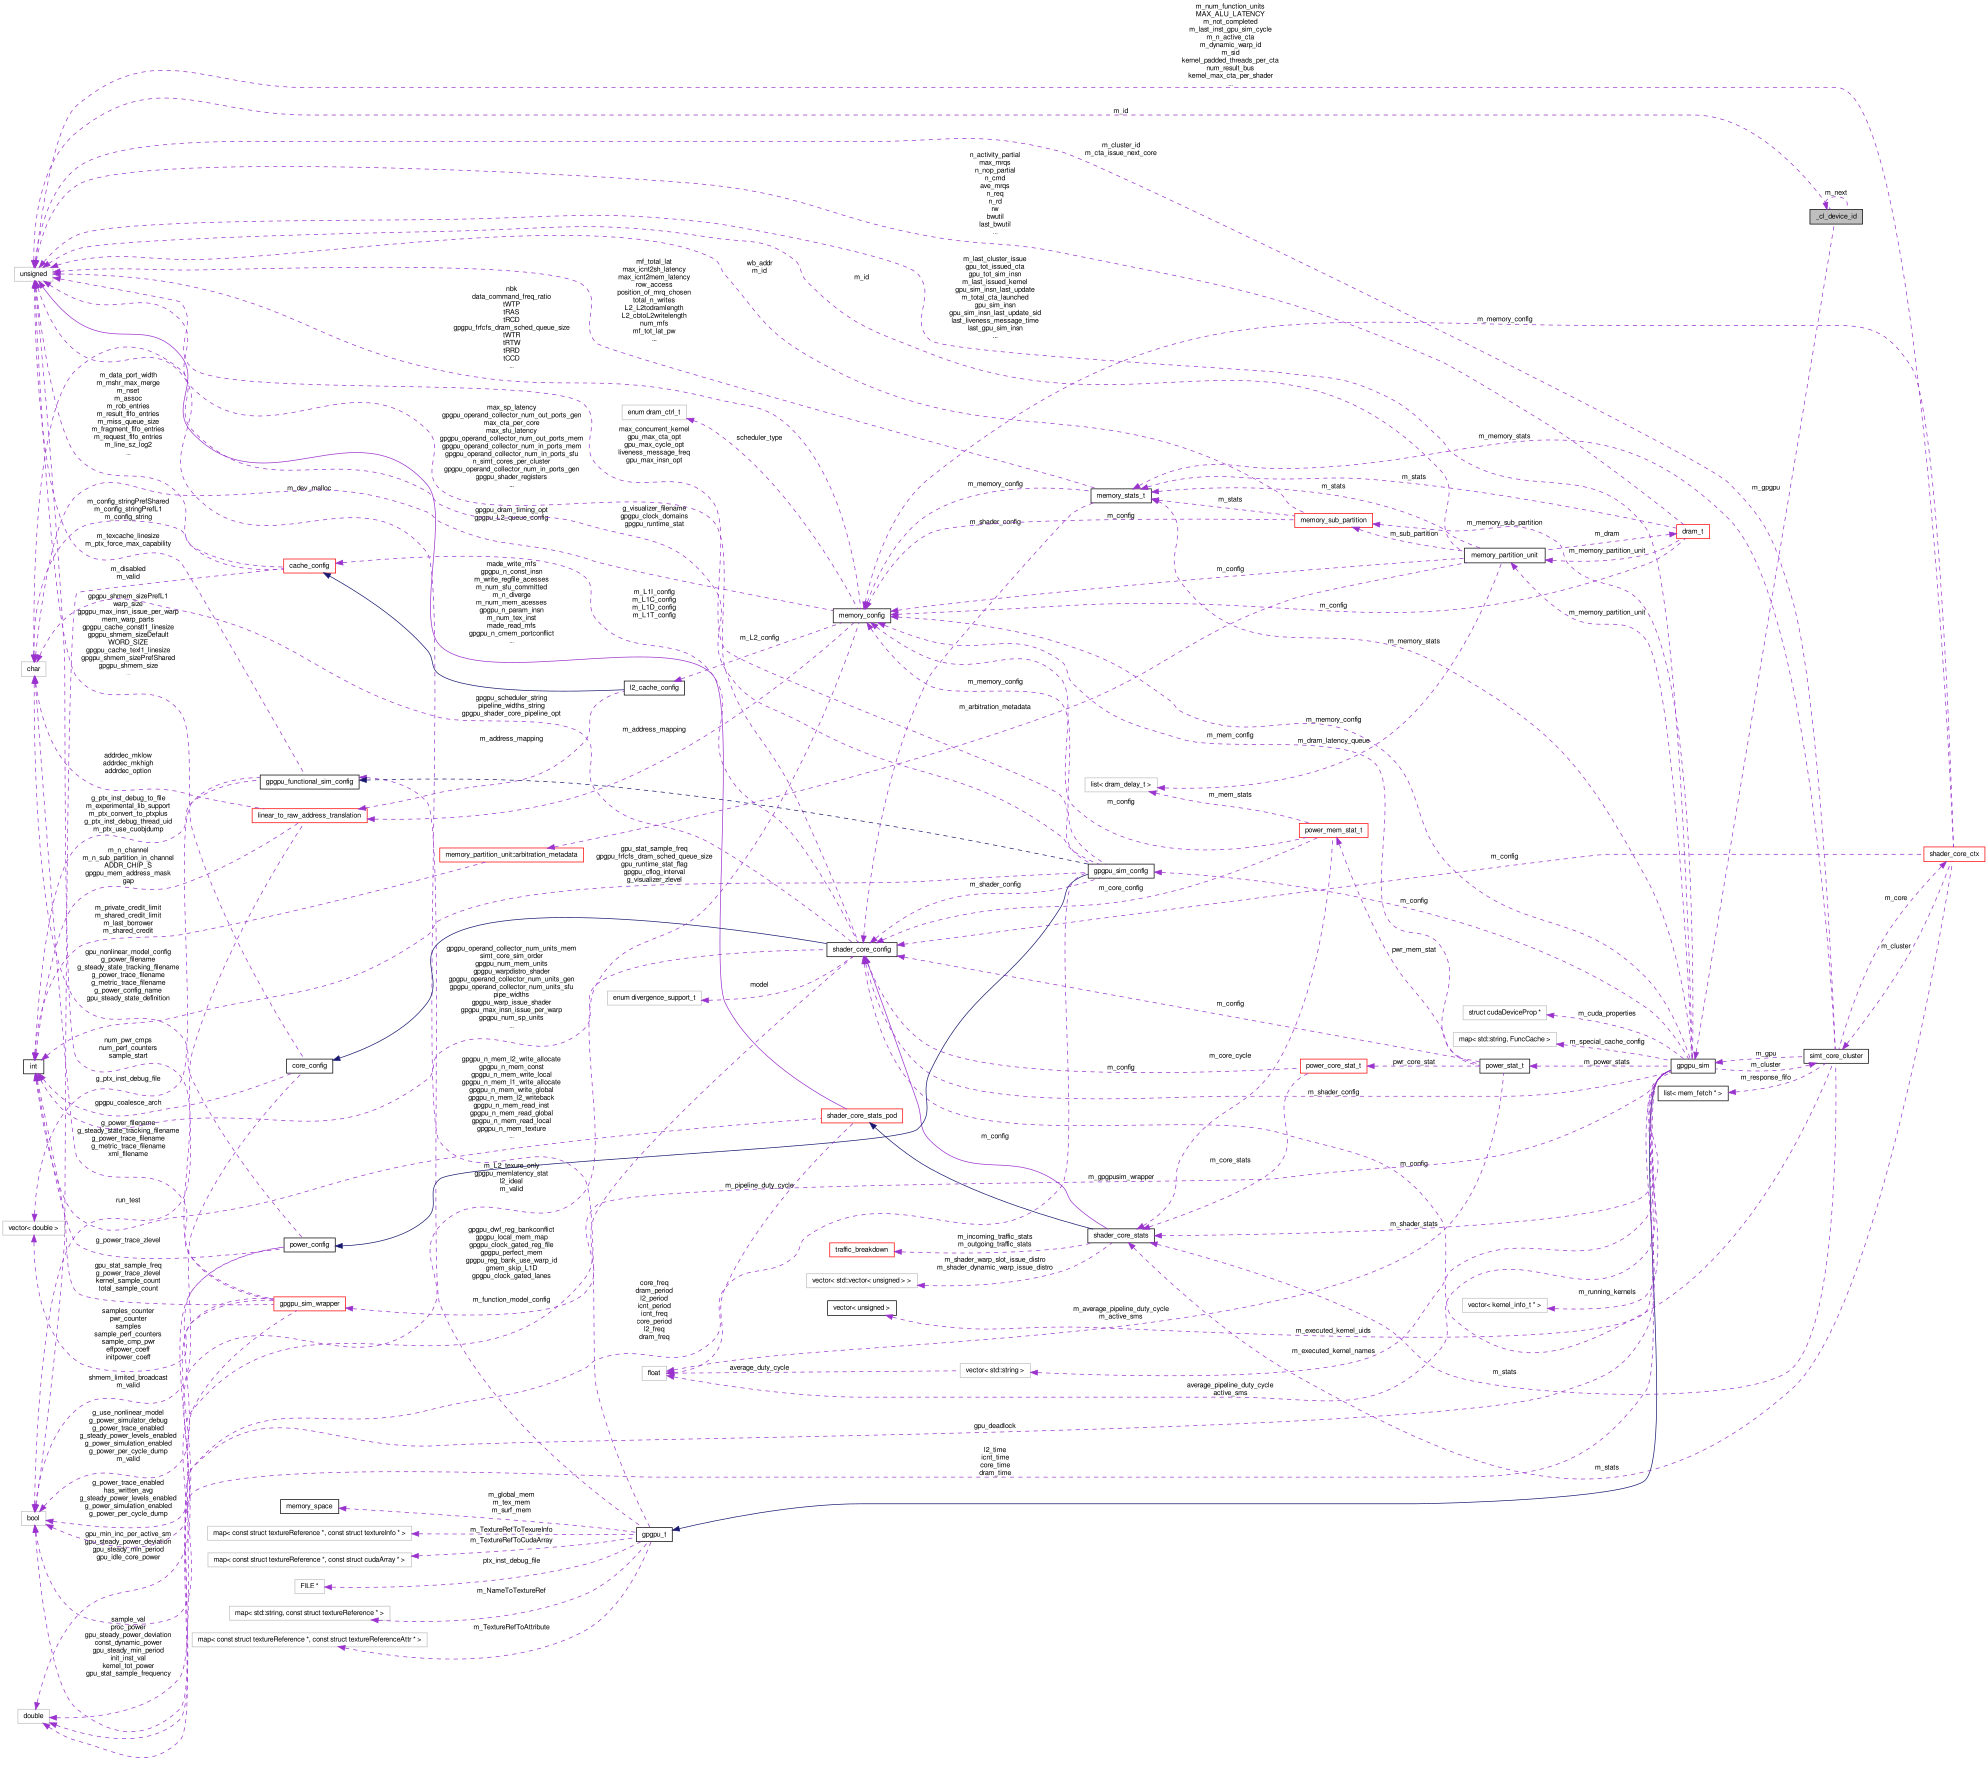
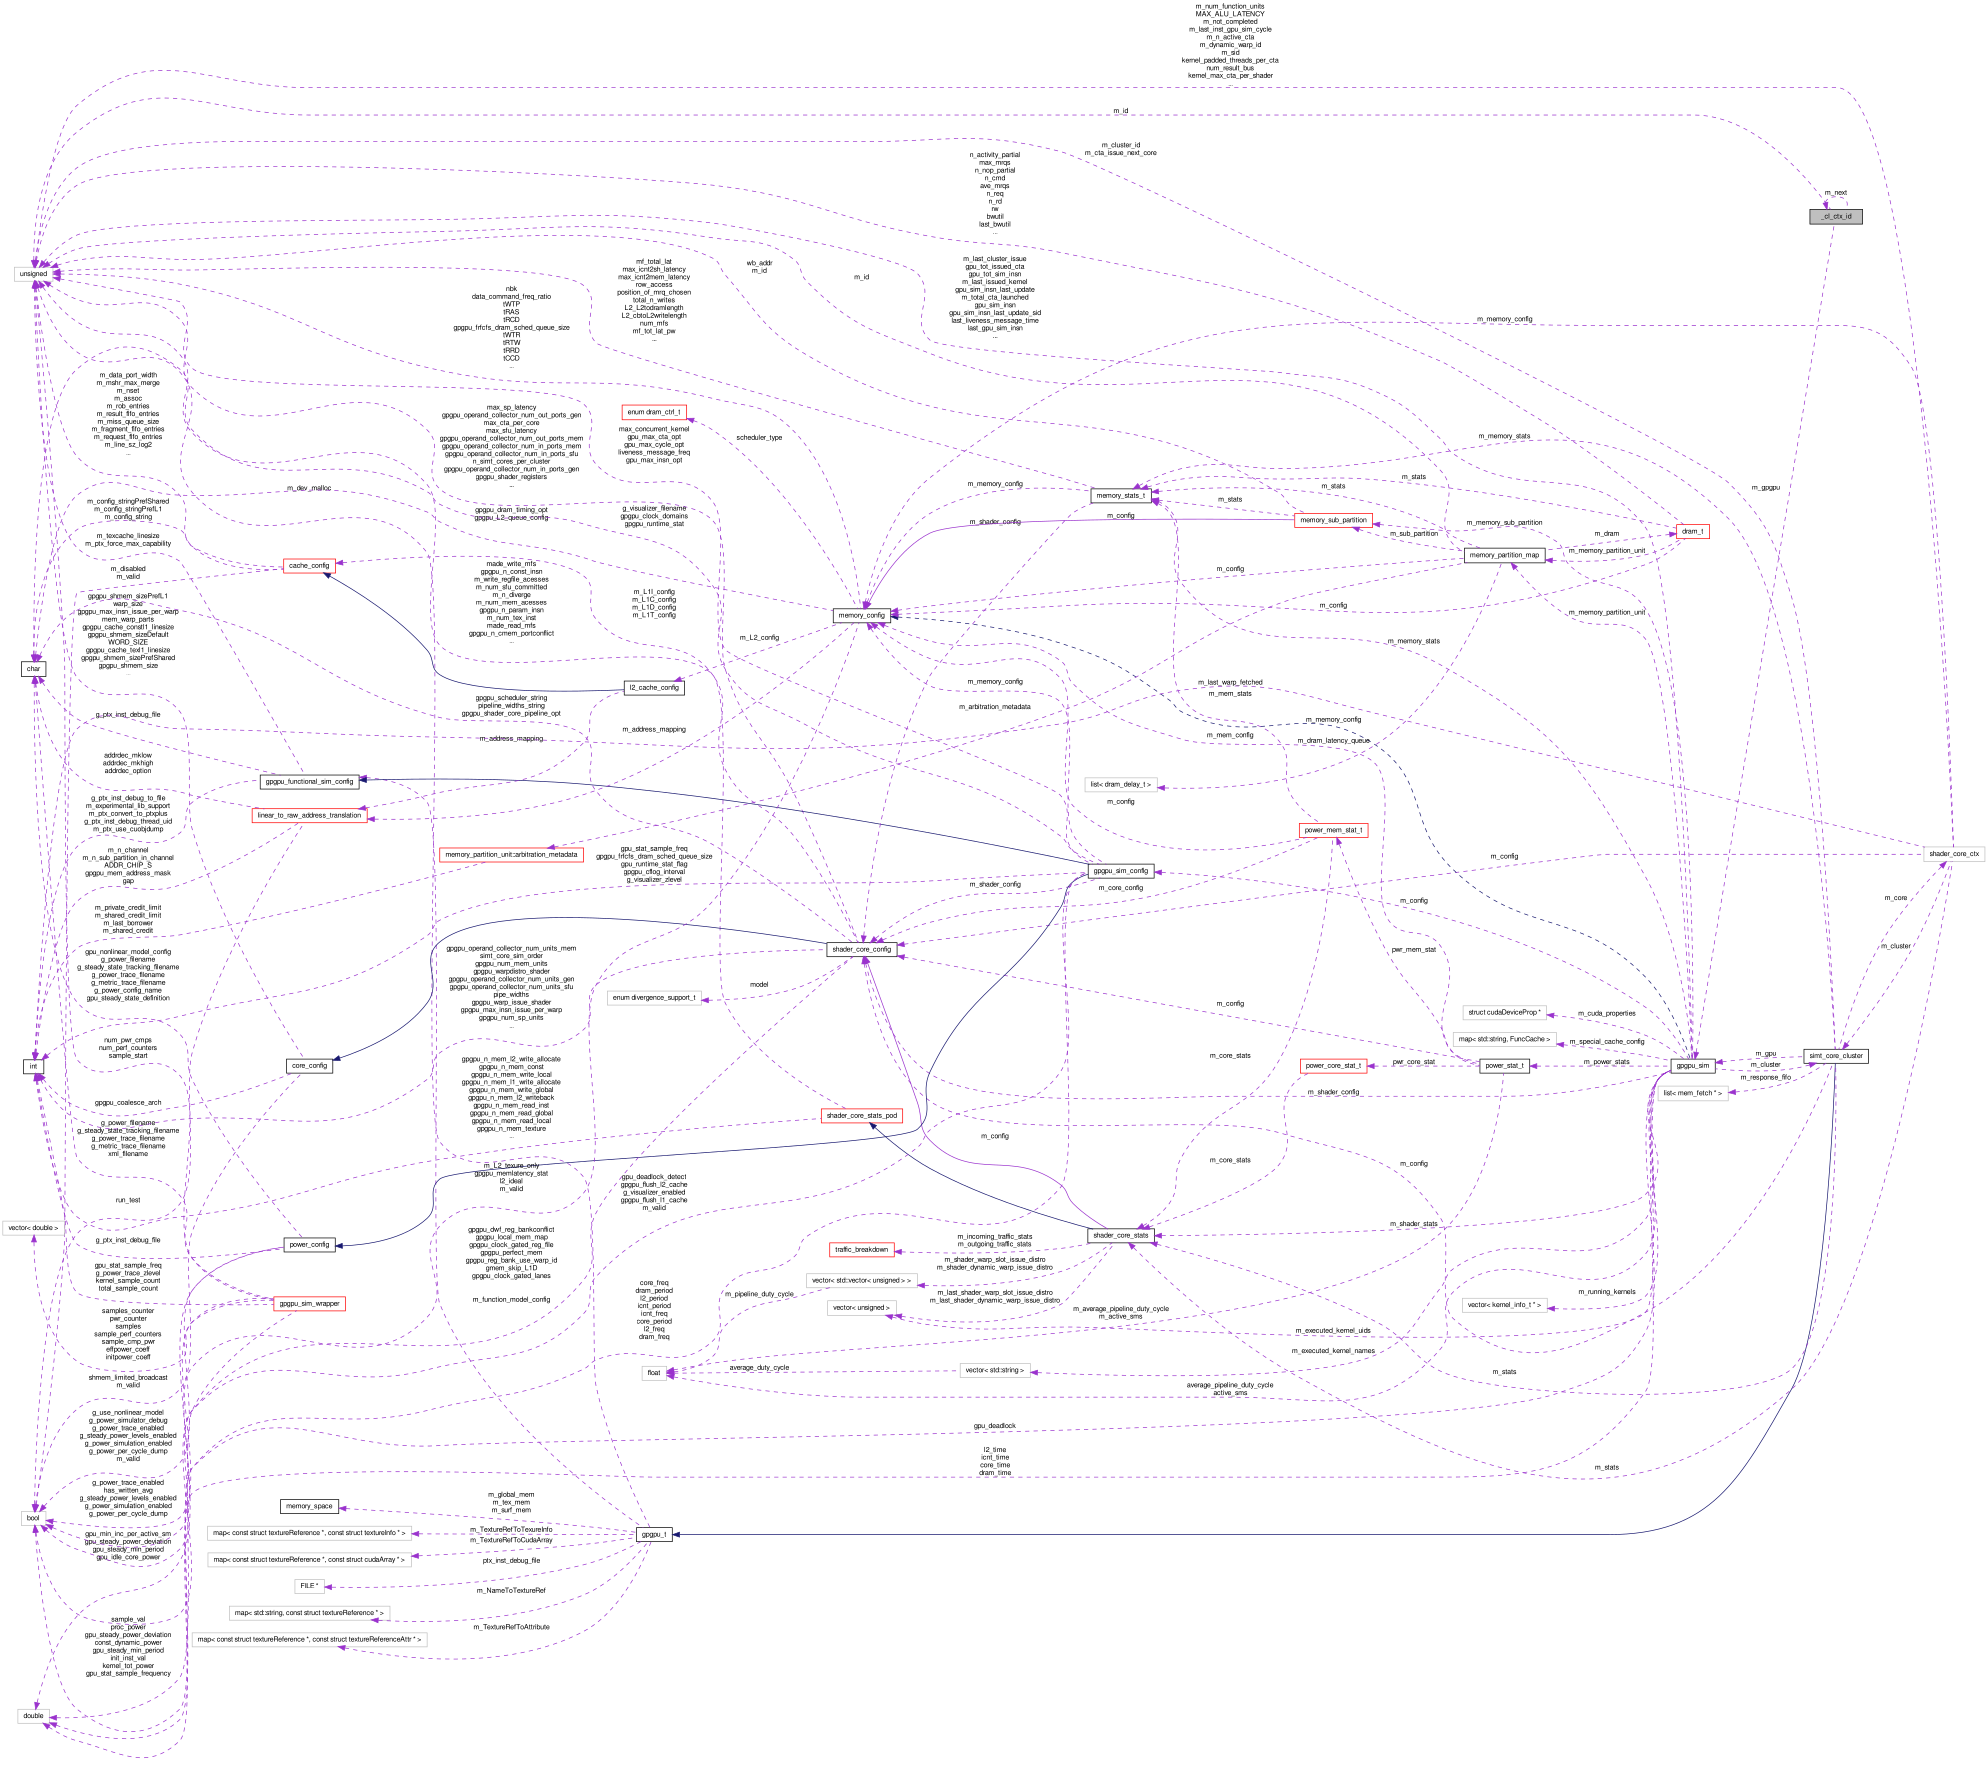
node "_cl_device_id": label "_cl_device_id" -> "_cl_ctx_id"
node "enum dram_ctrl_t": color grey75 -> red
edge "memory_sub_partition" -> "memory_config": style dashed -> solid
node "memory_partition_unit": label "memory_partition_unit" -> "memory_partition_map"
edge "shader_core_stats_pod" -> "unsigned": style solid -> dashed
node "char": color grey75 -> black
edge "gpgpu_sim" -> "memory_config": color darkorchid3 -> midnightblue
edge "shader_core_ctx" -> "int": added, label "m_last_warp_fetched"
edge "gpgpu_sim_config" -> "gpgpu_functional_sim_config": style dashed -> solid
edge "power_mem_stat_t" -> "list< dram_delay_t >": now "power_mem_stat_t" -> "memory_stats_t"
node "shader_core_ctx": color red -> grey75
edge "gpgpu_functional_sim_config" -> "vector< double >": now "gpgpu_functional_sim_config" -> "char"
edge "power_mem_stat_t" -> "shader_core_stats": label "m_core_cycle" -> "m_core_stats"
edge "power_core_stat_t" -> "shader_core_config": removed, label "m_config"
node "list< mem_fetch * >": color black -> grey75
edge "gpgpu_sim" -> "gpgpu_sim_wrapper": removed, label "m_gpgpusim_wrapper"
edge "power_config" -> "int": label "g_power_trace_zlevel" -> "g_ptx_inst_debug_file"
edge "shader_core_stats_pod" -> "float": now "vector< std::vector< unsigned > >" -> "float"
node "vector< unsigned >": color black -> grey75
edge "gpgpu_sim_config" -> "bool": added, label "gpu_deadlock_detect gpgpu_flush_l2_cache g_visualizer_enabled gpgpu_flush_l1_cache m_valid"
edge "shader_core_stats" -> "vector< unsigned >": added, label "m_last_shader_warp_slot_issue_distro m_last_shader_dynamic_warp_issue_distro"
edge "gpgpu_sim" -> "gpgpu_t": now "simt_core_cluster" -> "gpgpu_t"
